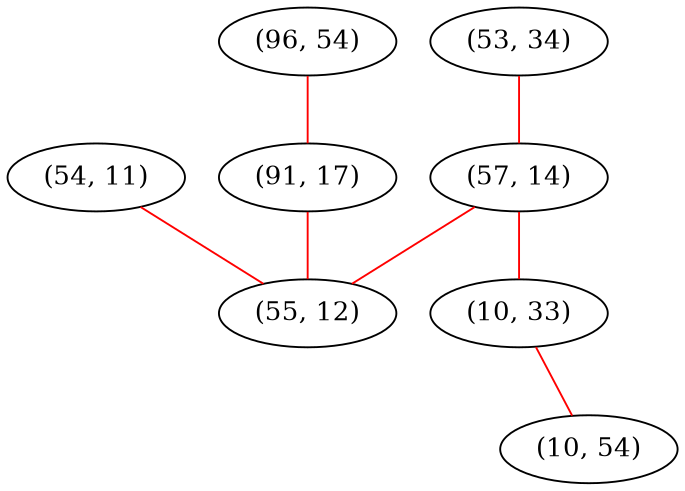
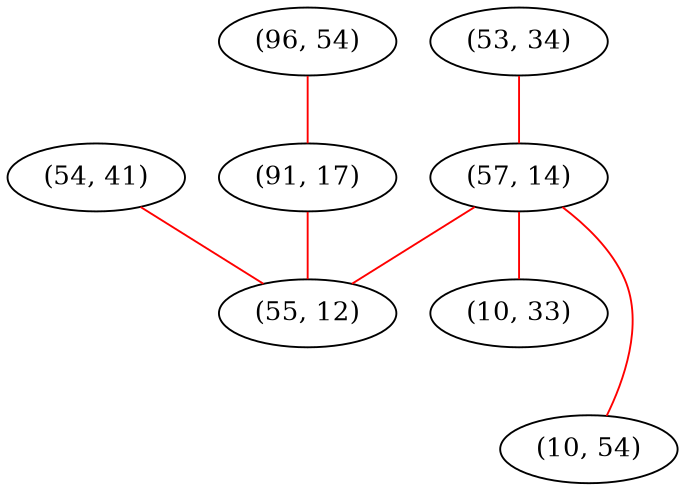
node "(54, 11)": label "(54, 11)" -> "(54, 41)"
edge "(10, 33)" -- "(10, 54)": now "(57, 14)" -- "(10, 54)"
